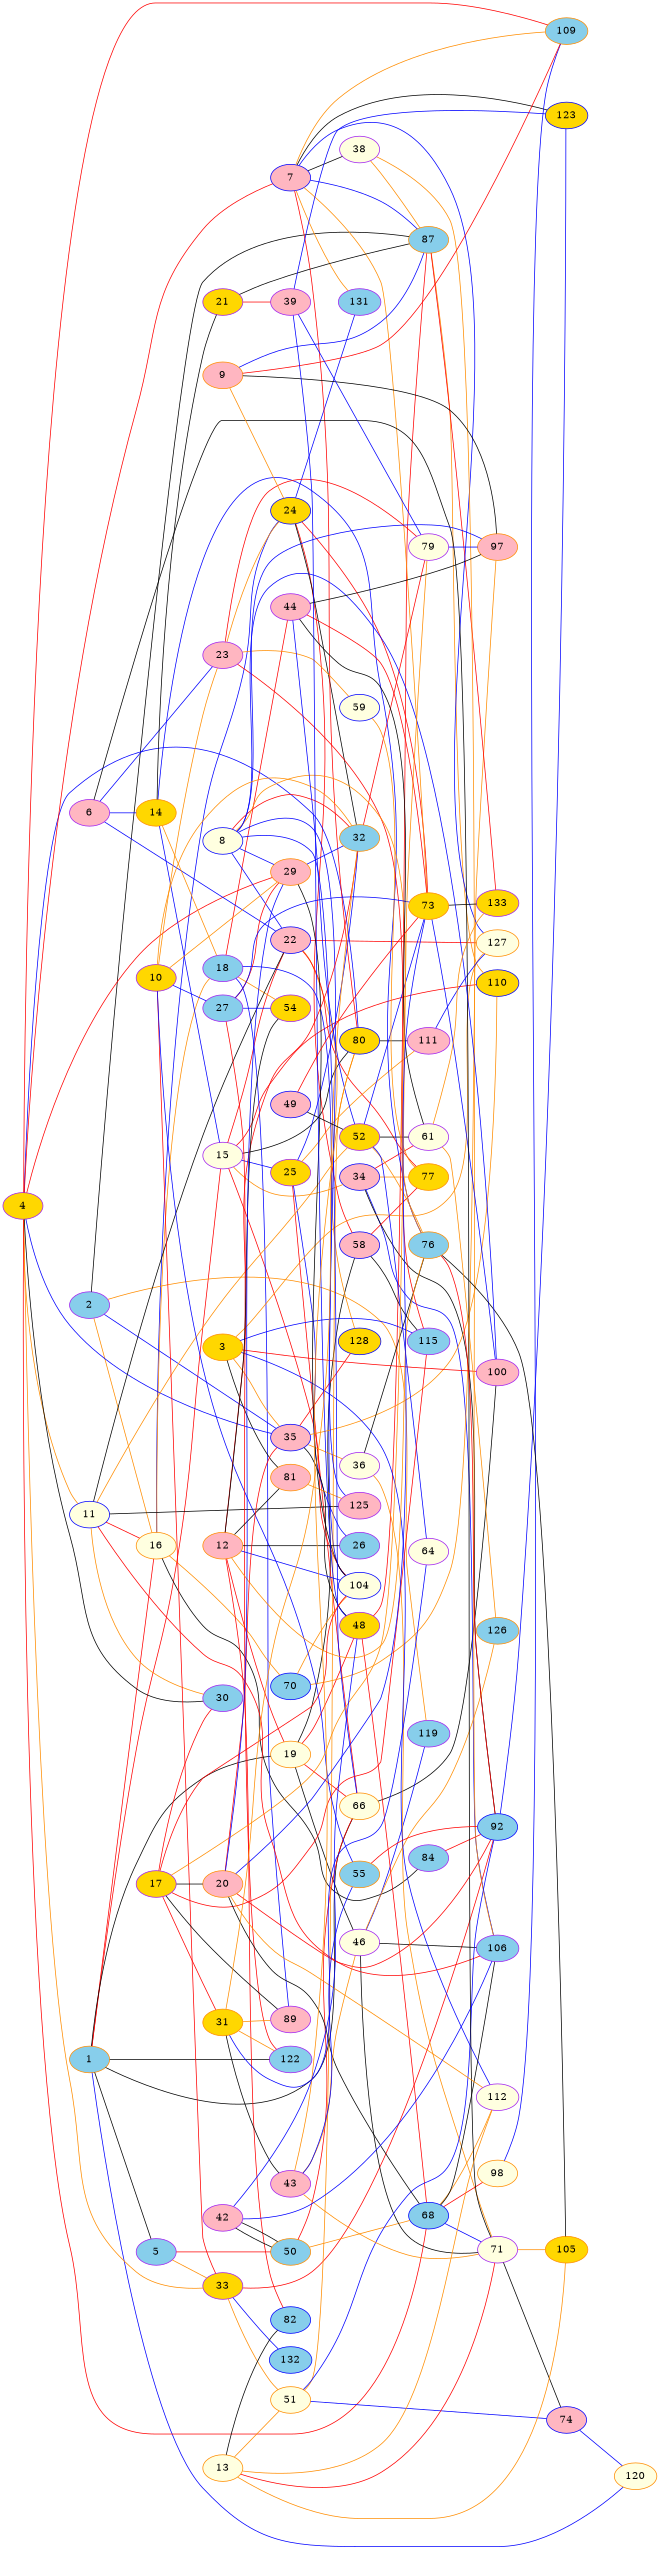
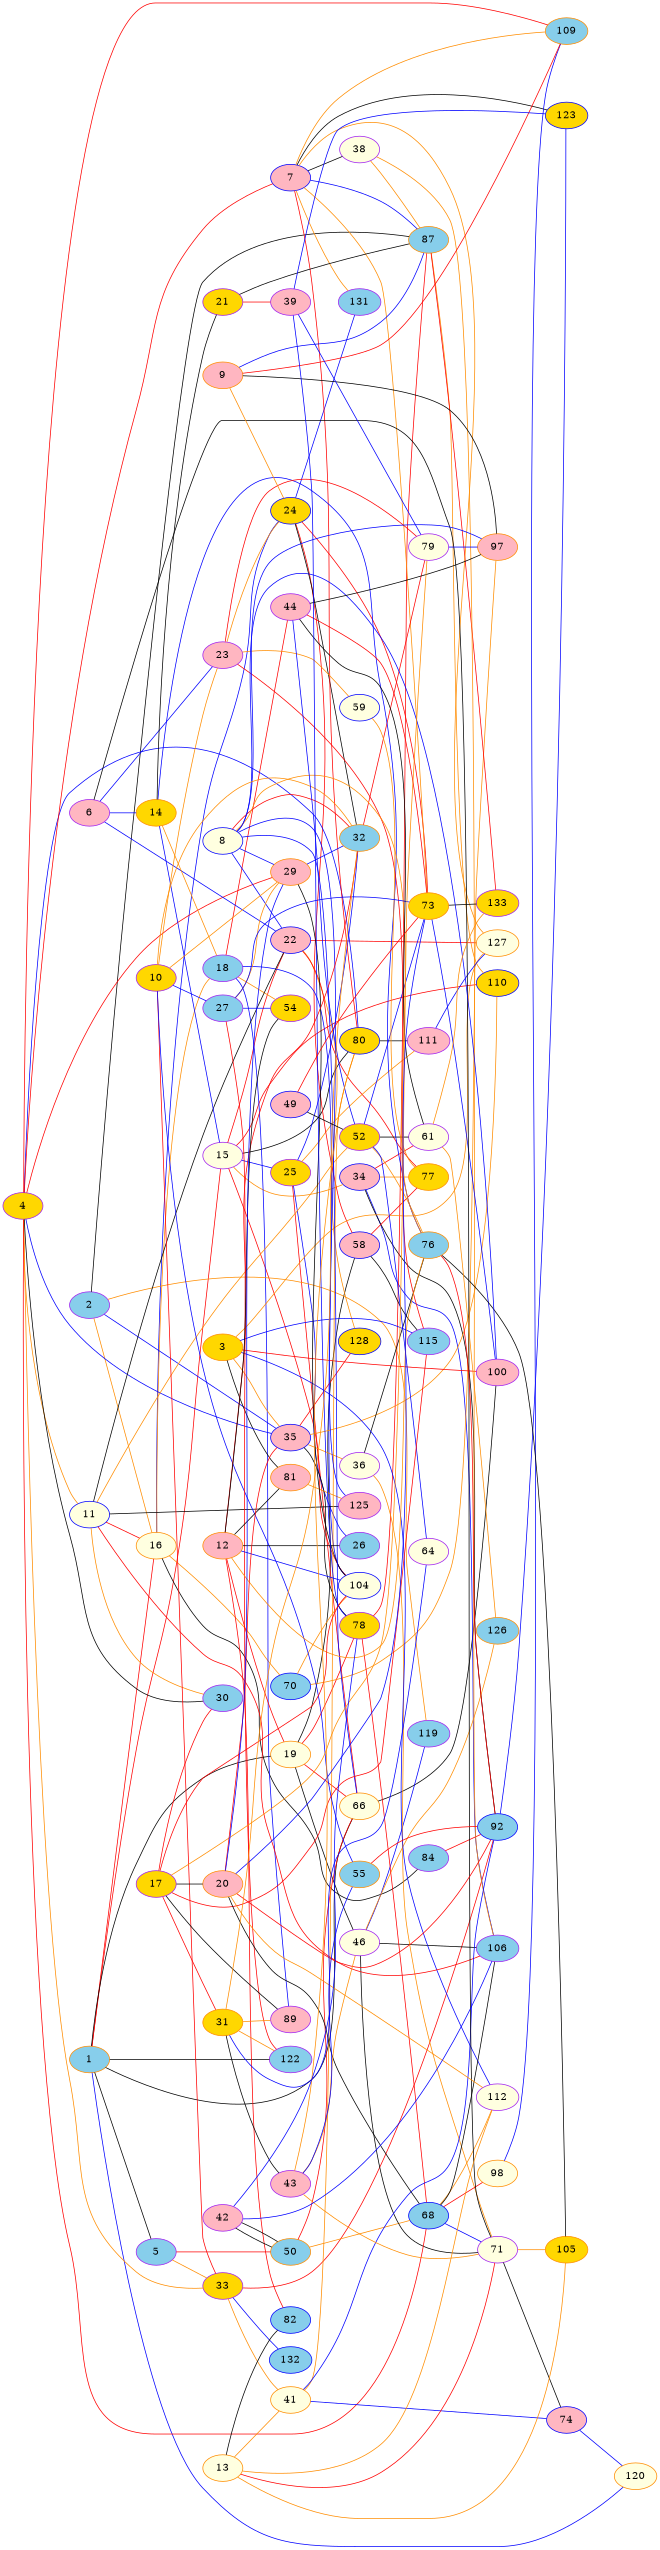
edge "7" -- "127": color blue -> darkorange
edge "29" -- "27": color red -> darkorange
node "48": label "48" -> "78"
node "51": label "51" -> "41"
